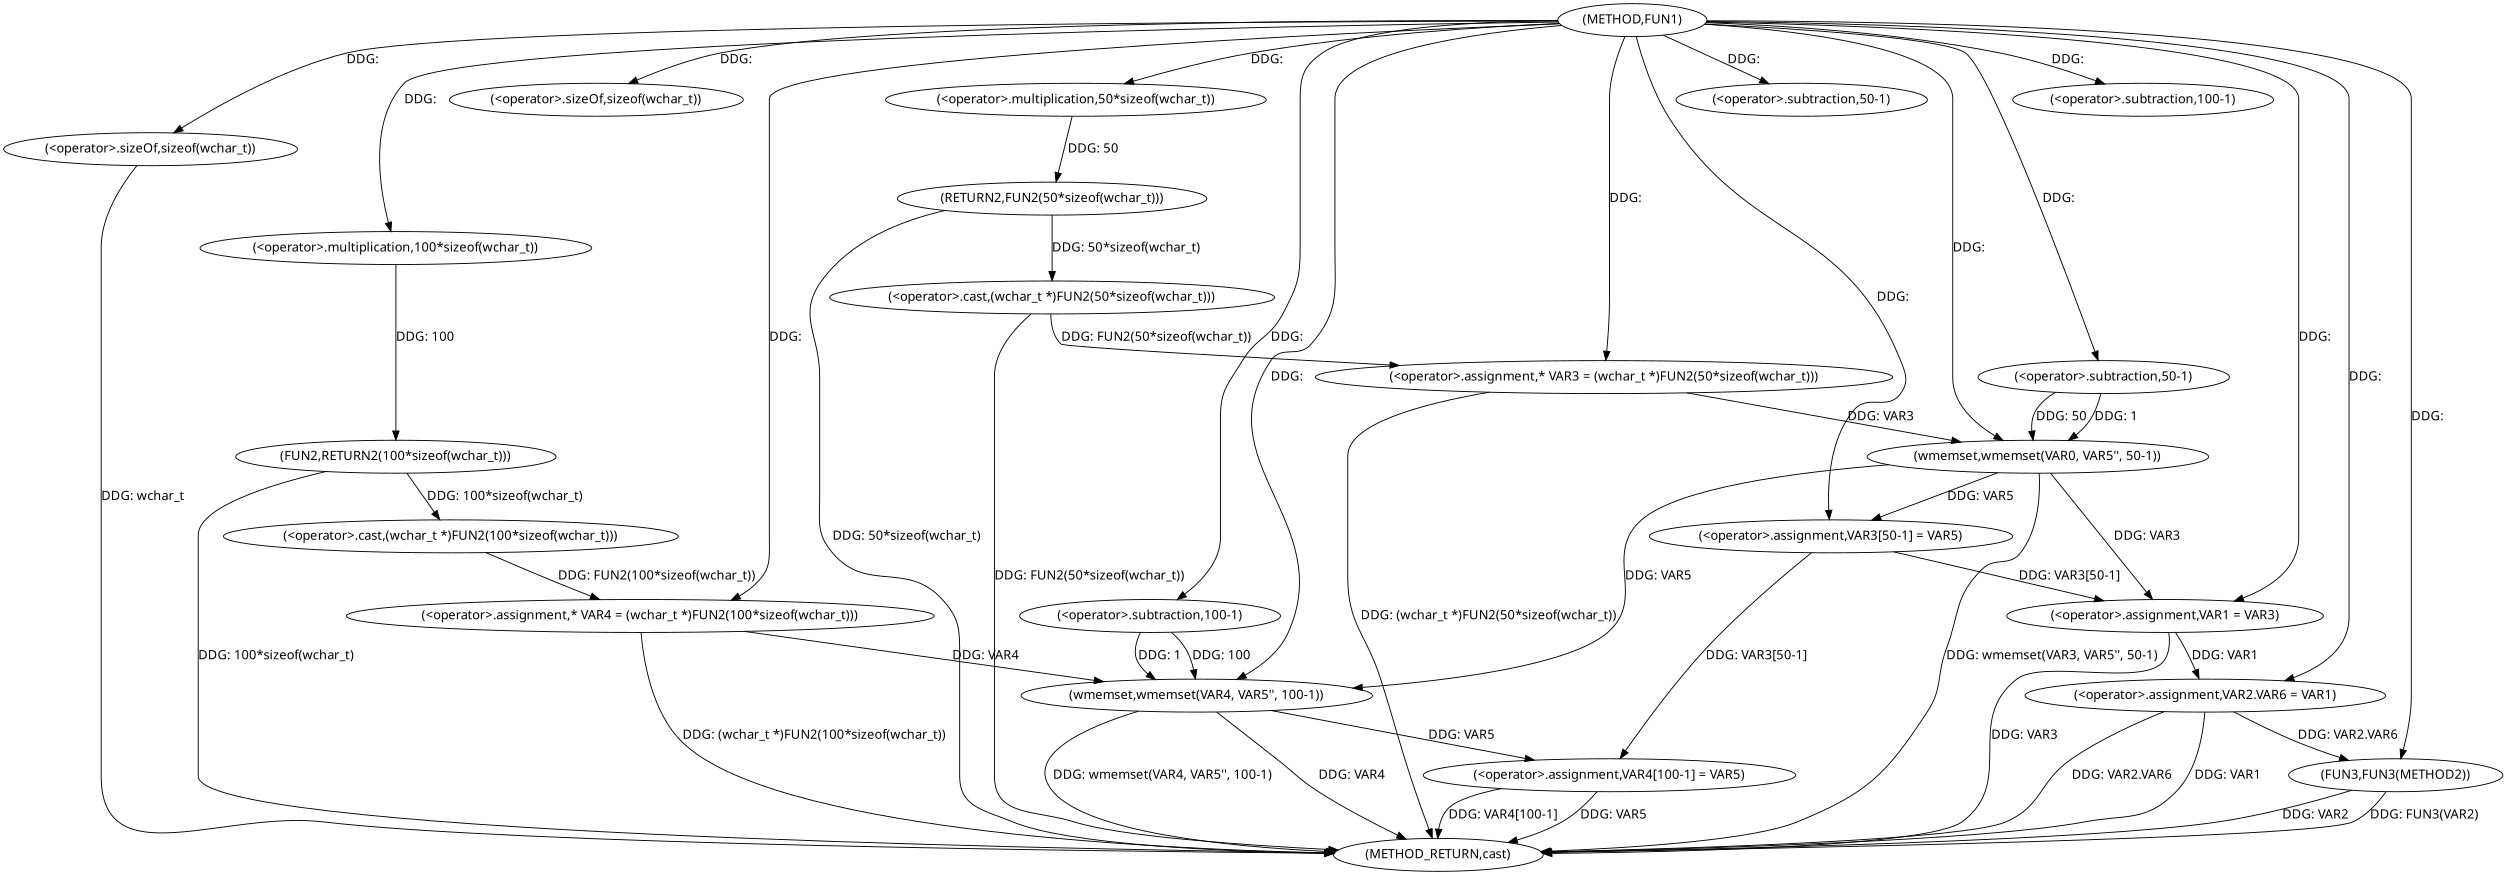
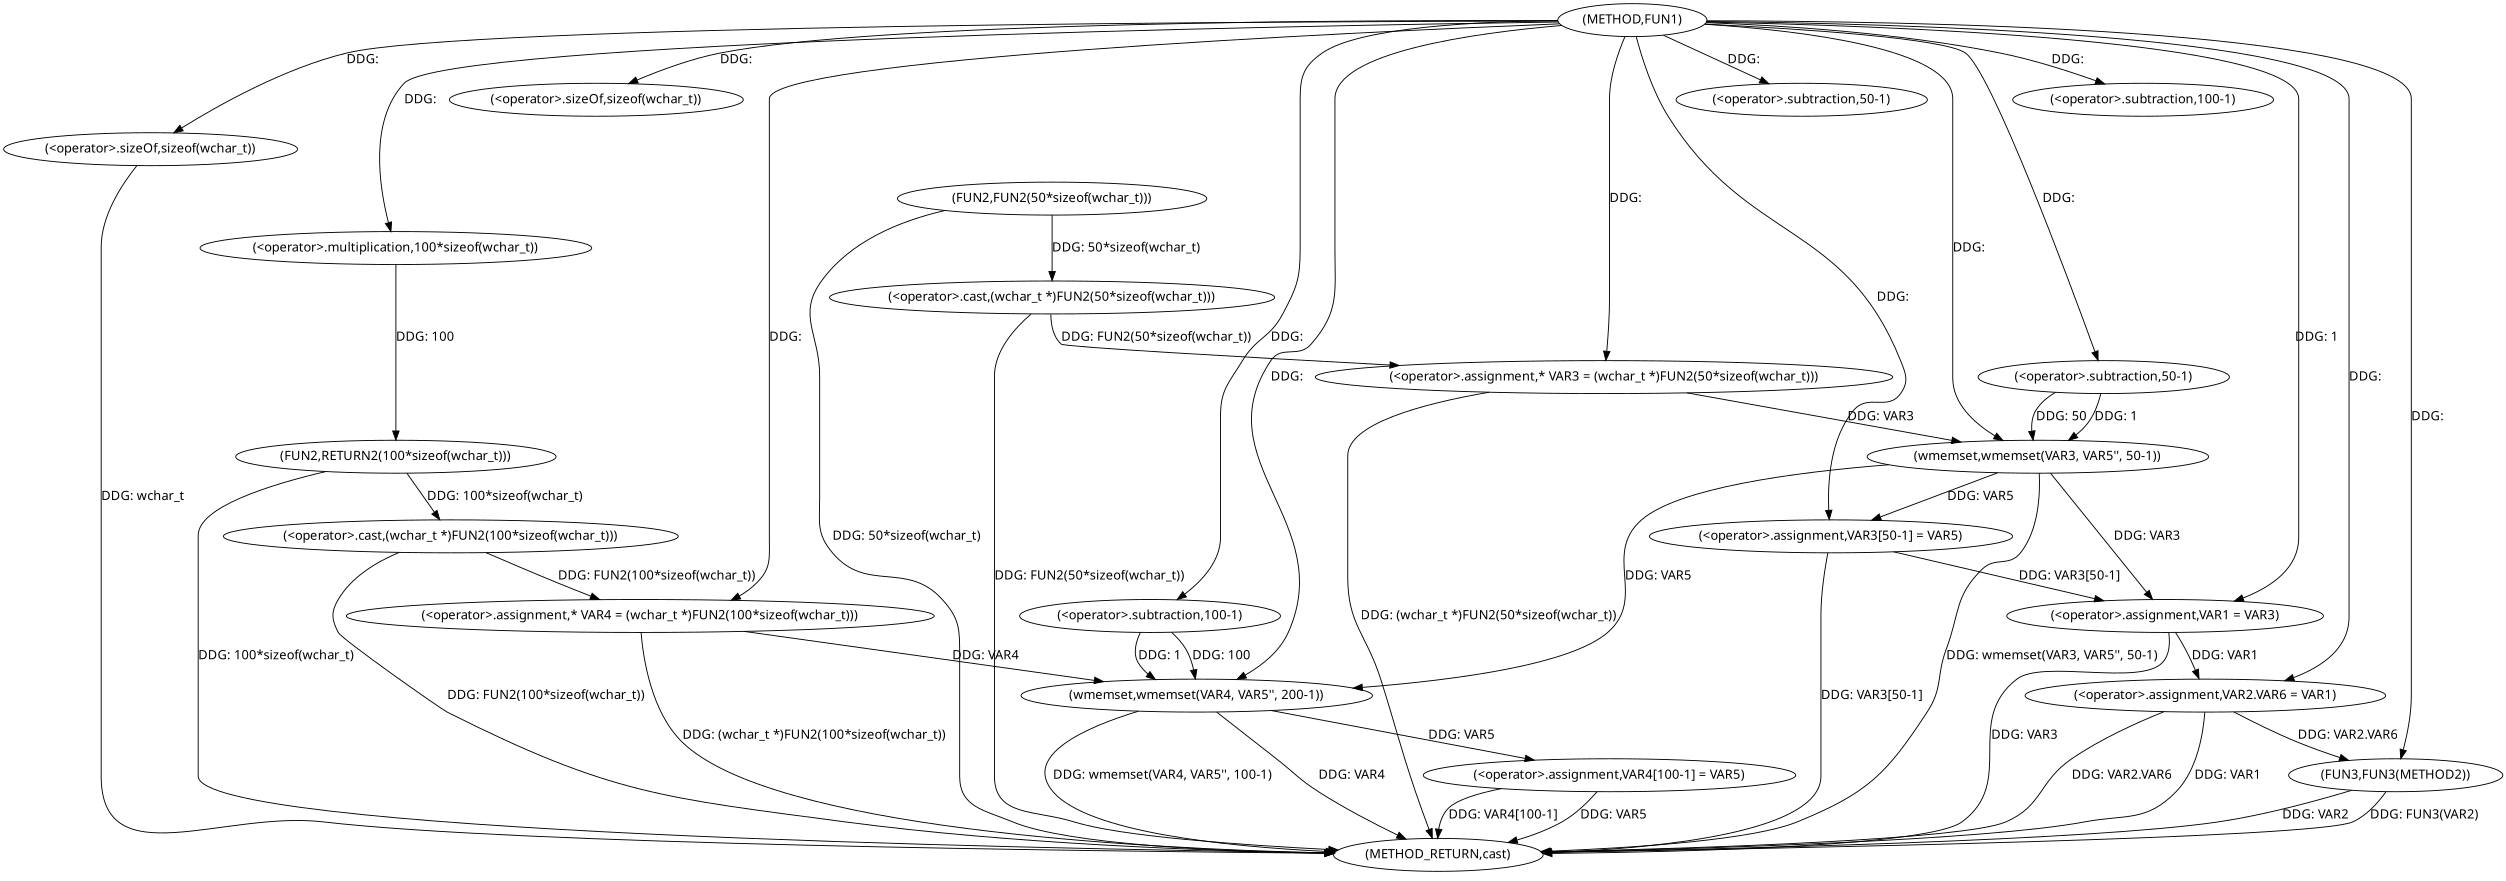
node "(<operator>.multiplication,50*sizeof(wchar_t))": removed
node "(RETURN2,FUN2(50*sizeof(wchar_t)))": label "(RETURN2,FUN2(50*sizeof(wchar_t)))" -> "(FUN2,FUN2(50*sizeof(wchar_t)))"
edge "(METHOD,FUN1)" -> "(<operator>.assignment,VAR1 = VAR3)": label "DDG: " -> "DDG: 1"
node "(wmemset,wmemset(VAR0, VAR5'', 50-1))": label "(wmemset,wmemset(VAR0, VAR5'', 50-1))" -> "(wmemset,wmemset(VAR3, VAR5'', 50-1))"
edge "(<operator>.assignment,VAR3[50-1] = VAR5)" -> "(<operator>.assignment,VAR4[100-1] = VAR5)": now "(<operator>.assignment,VAR3[50-1] = VAR5)" -> "(METHOD_RETURN,cast)"
node "(wmemset,wmemset(VAR4, VAR5'', 100-1))": label "(wmemset,wmemset(VAR4, VAR5'', 100-1))" -> "(wmemset,wmemset(VAR4, VAR5'', 200-1))"
edge "(<operator>.cast,(wchar_t *)FUN2(100*sizeof(wchar_t)))" -> "(METHOD_RETURN,cast)": added, label "DDG: FUN2(100*sizeof(wchar_t))"
